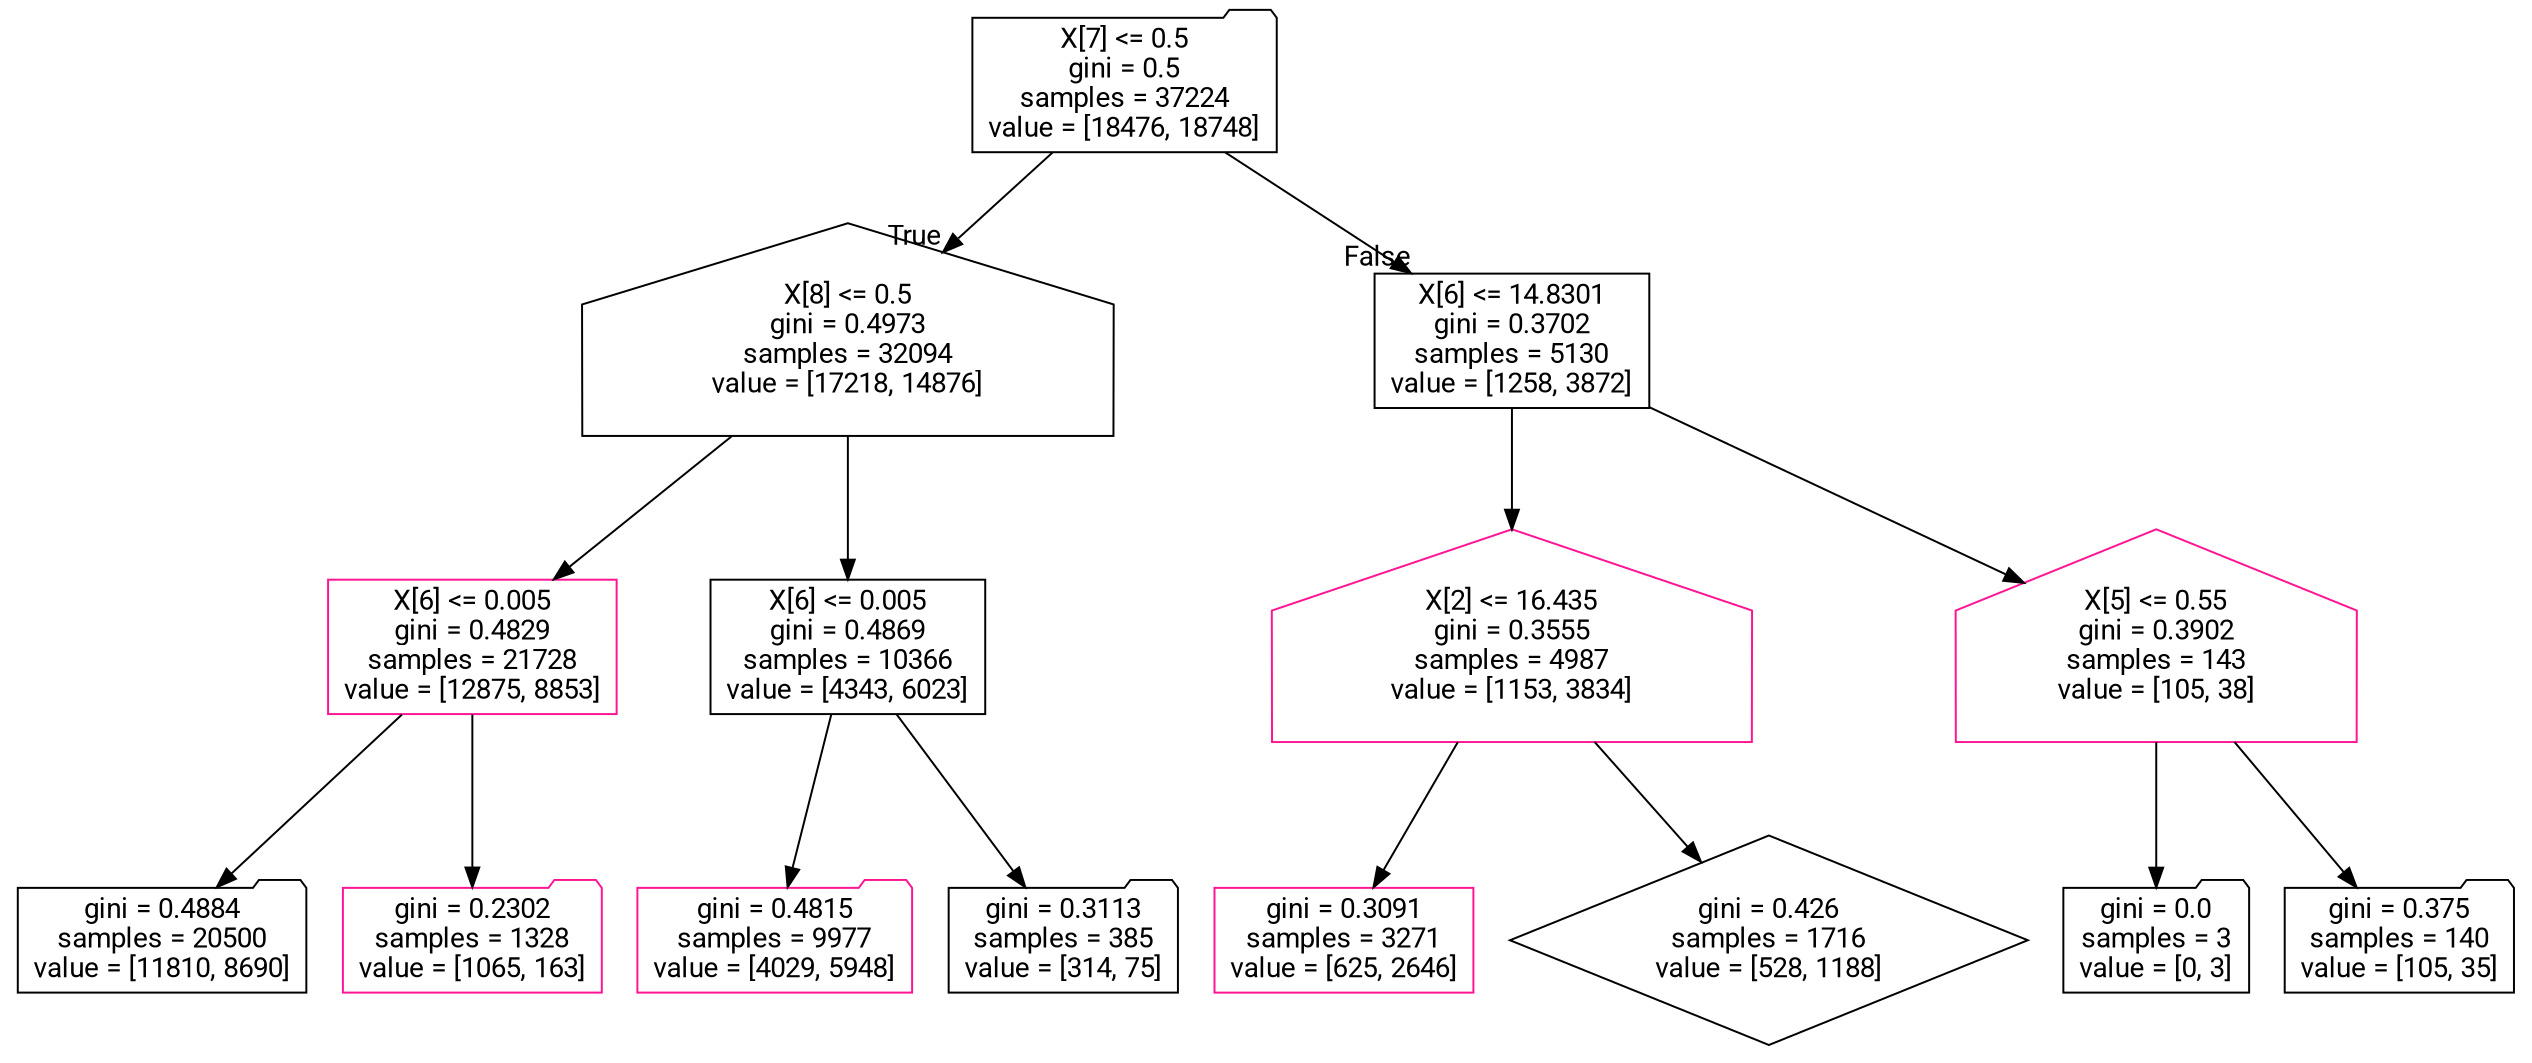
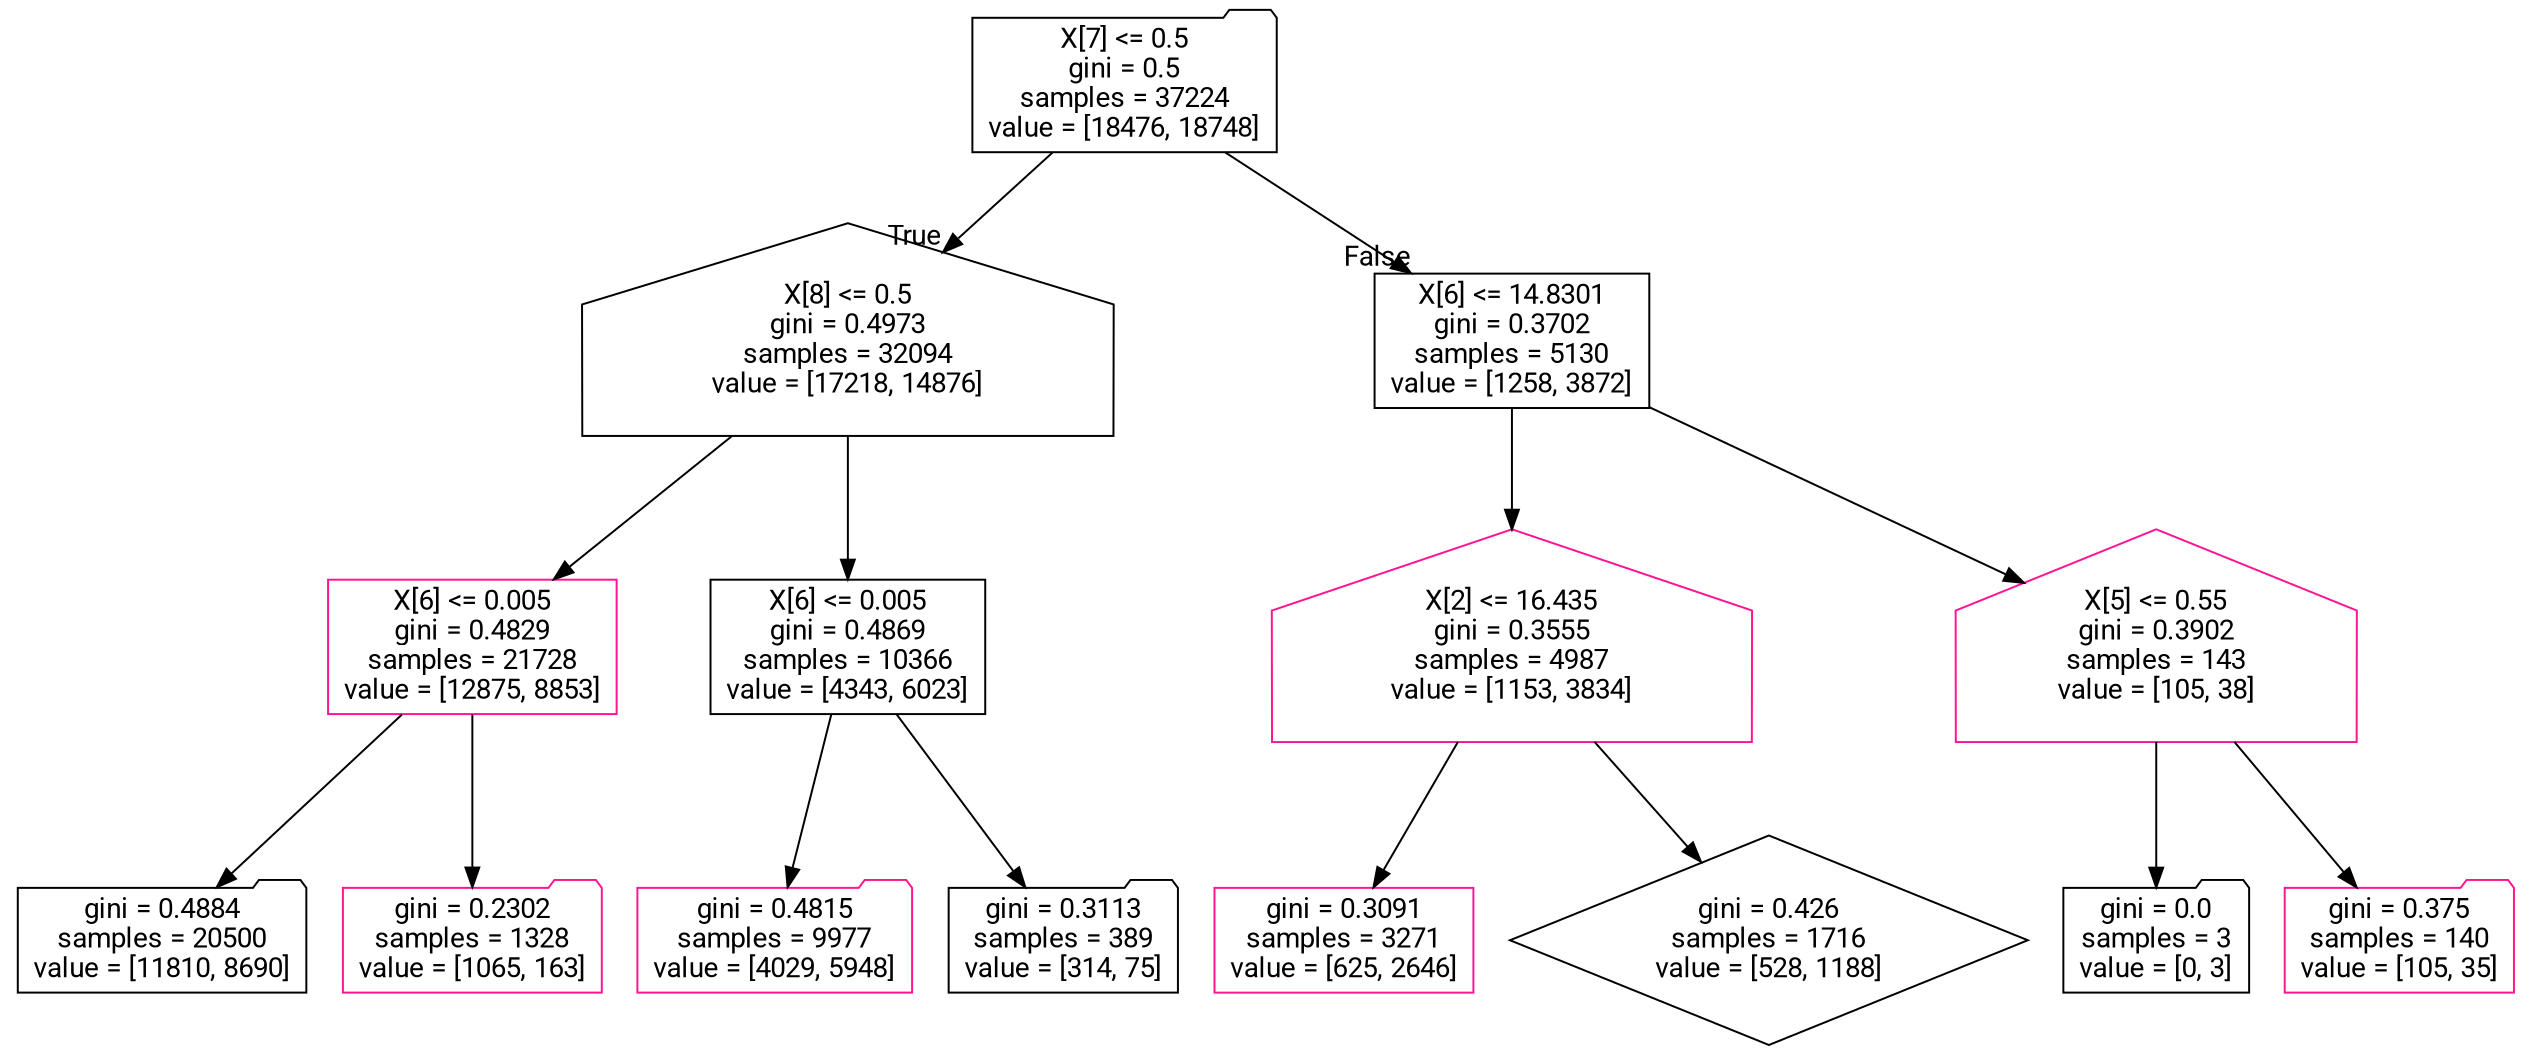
node "gini = 0.3113 samples = 385 value = [314, 75]": label "gini = 0.3113 samples = 385 value = [314, 75]" -> "gini = 0.3113 samples = 389 value = [314, 75]"
node "gini = 0.375 samples = 140 value = [105, 35]": color black -> deeppink
